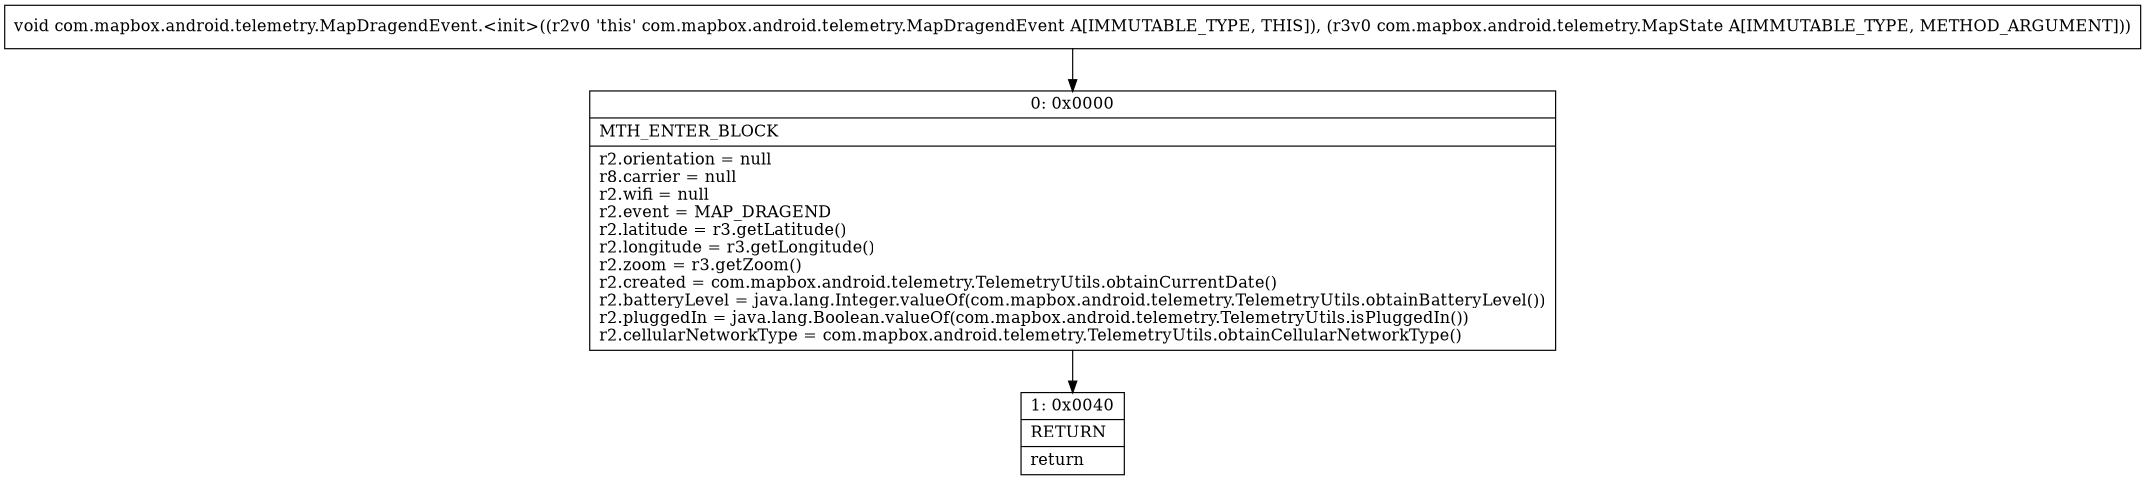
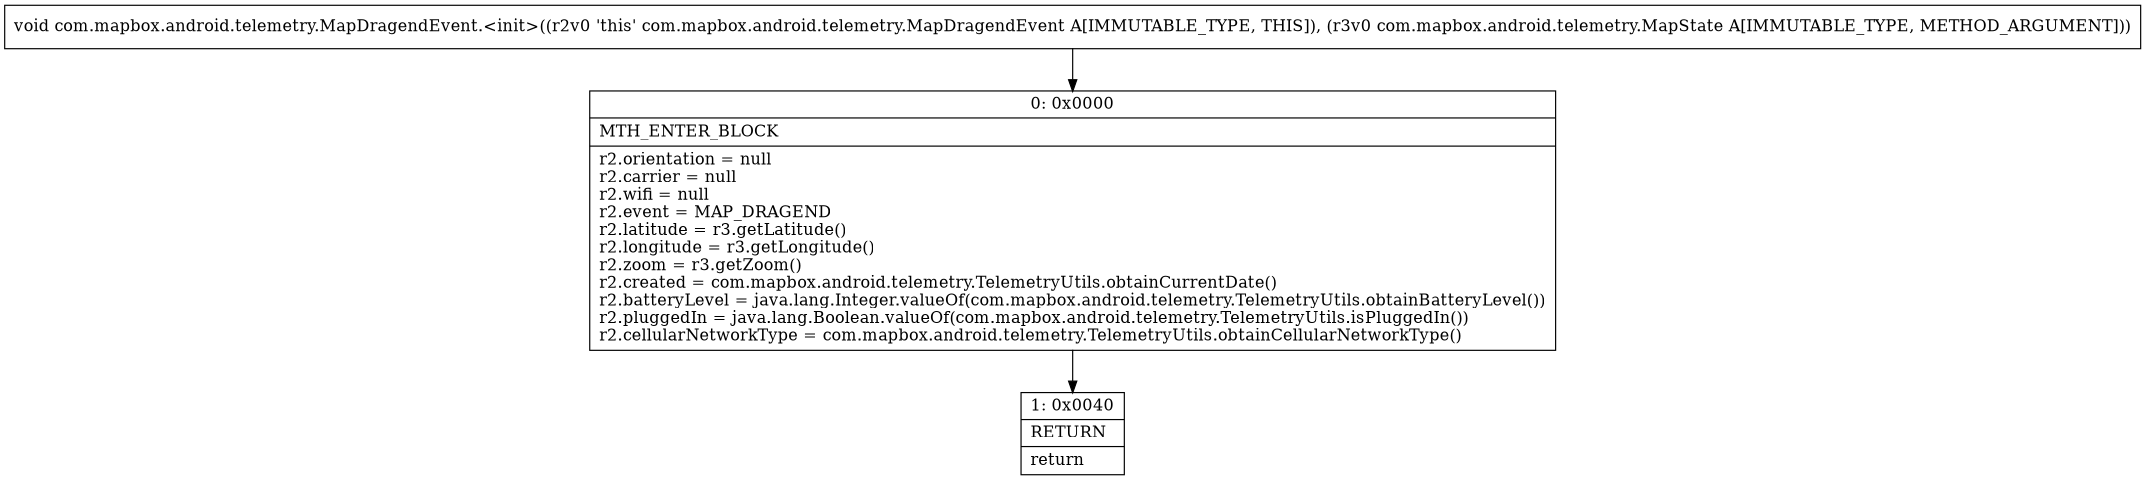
node "0: 0x0000": text "r8.carrier = null" -> "r2.carrier = null"
